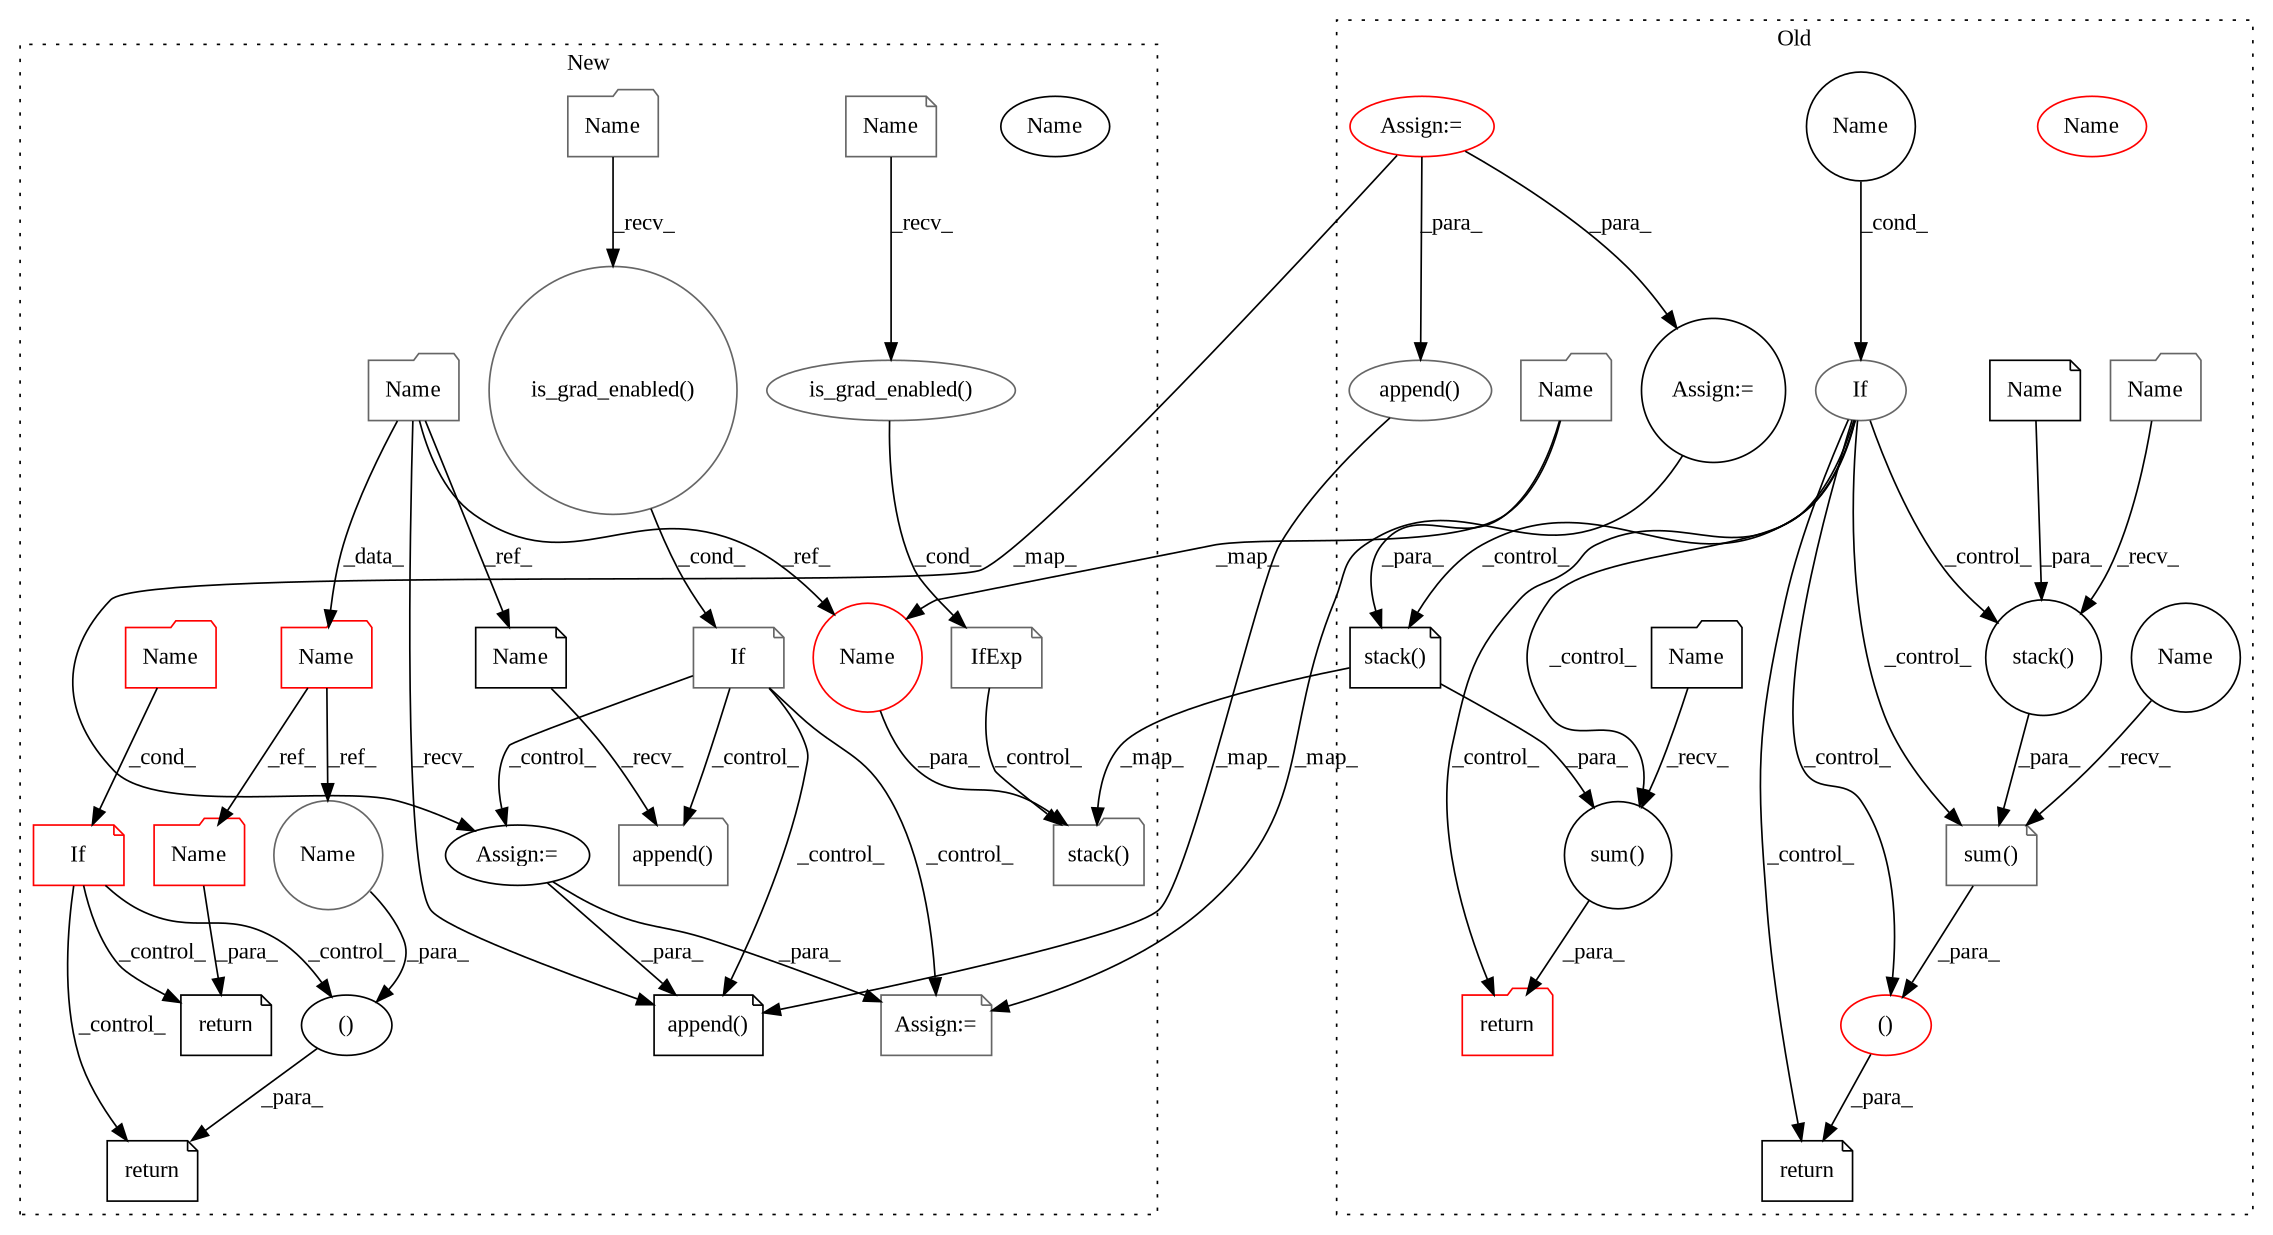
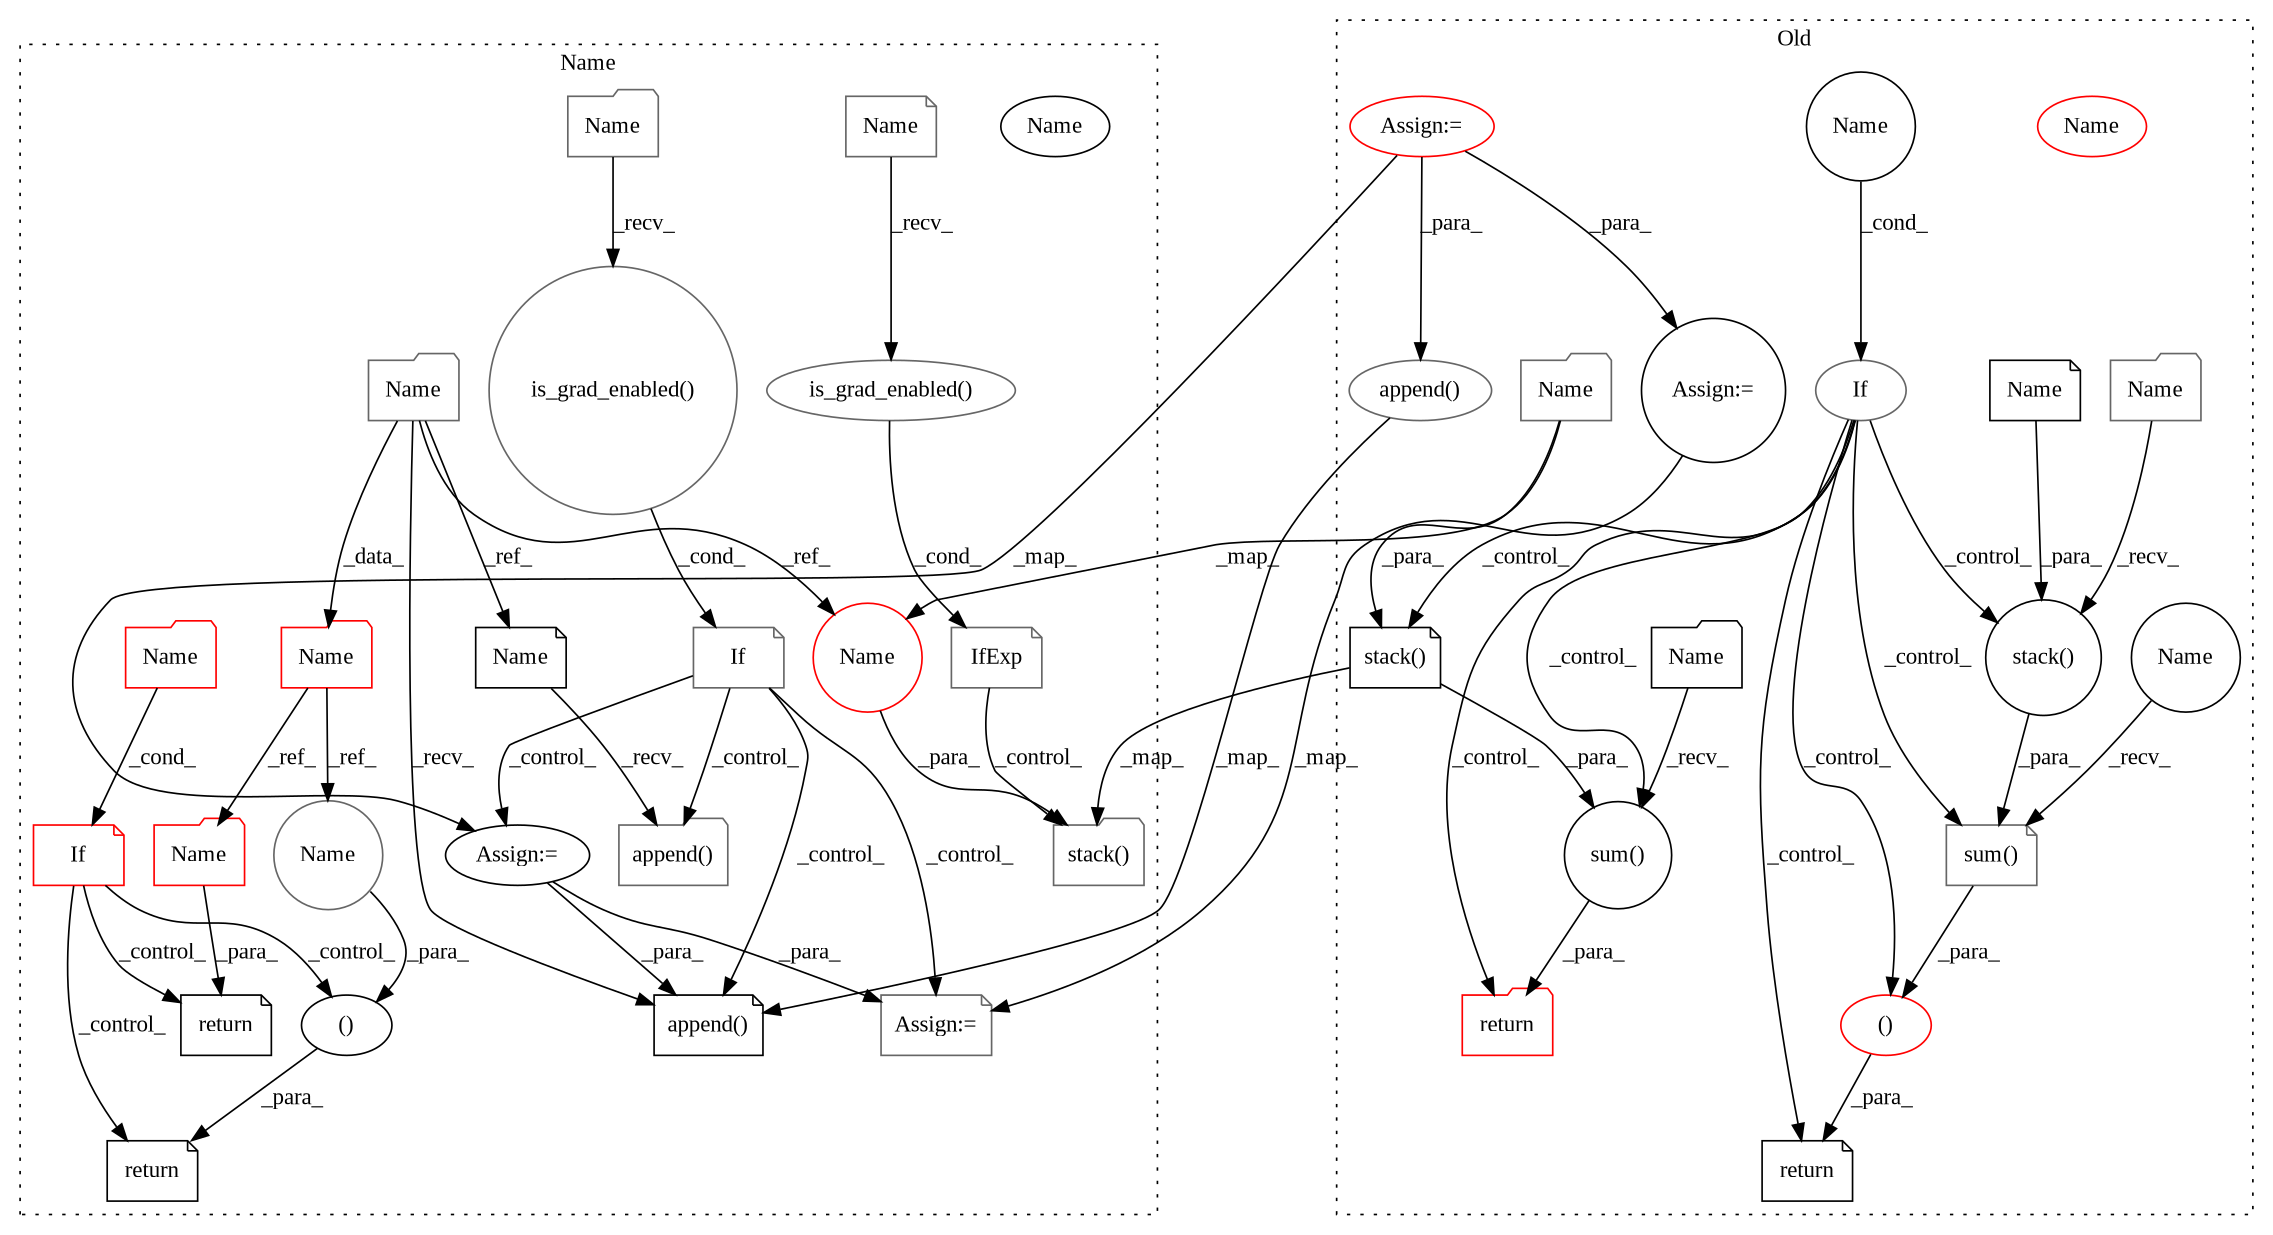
cluster "New": label "New" -> "Name"
